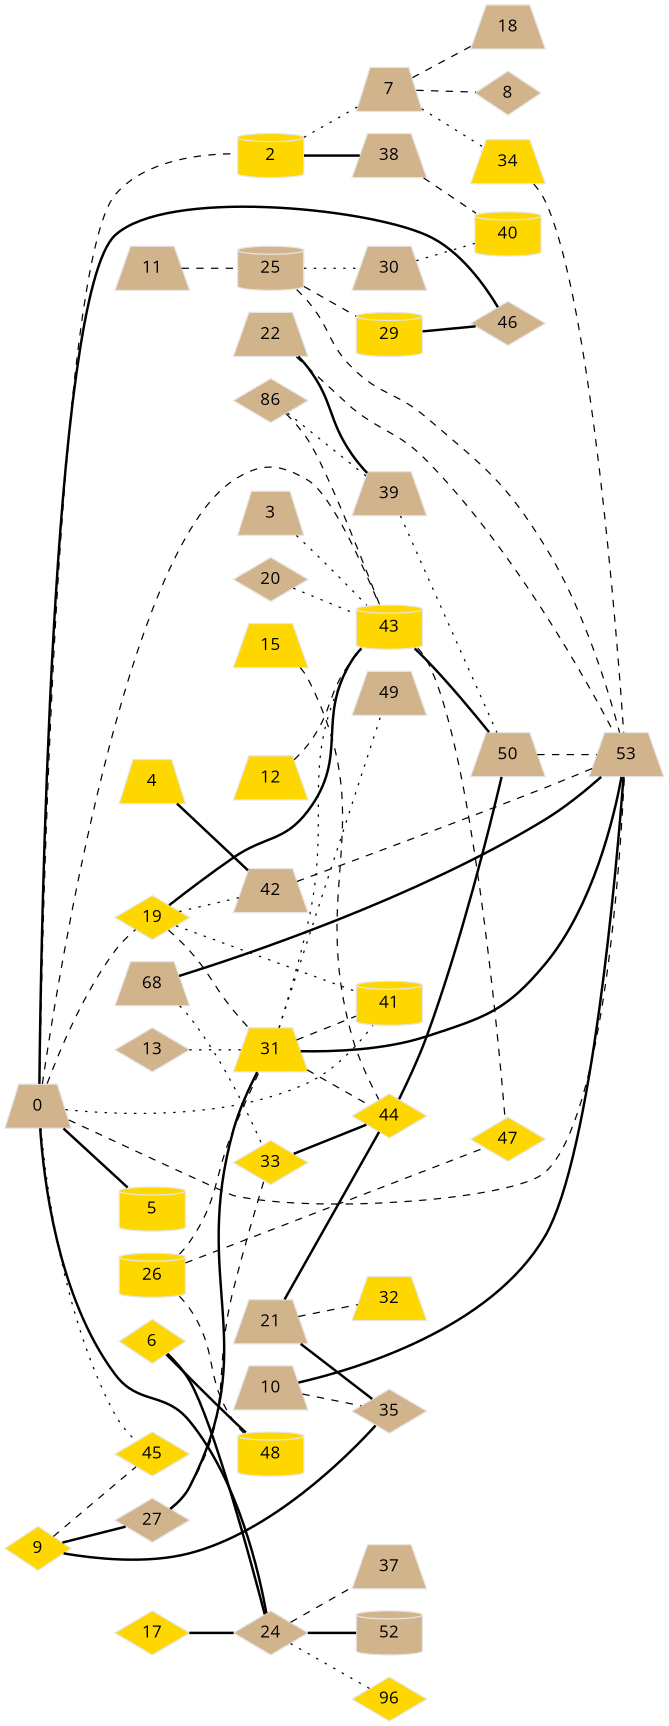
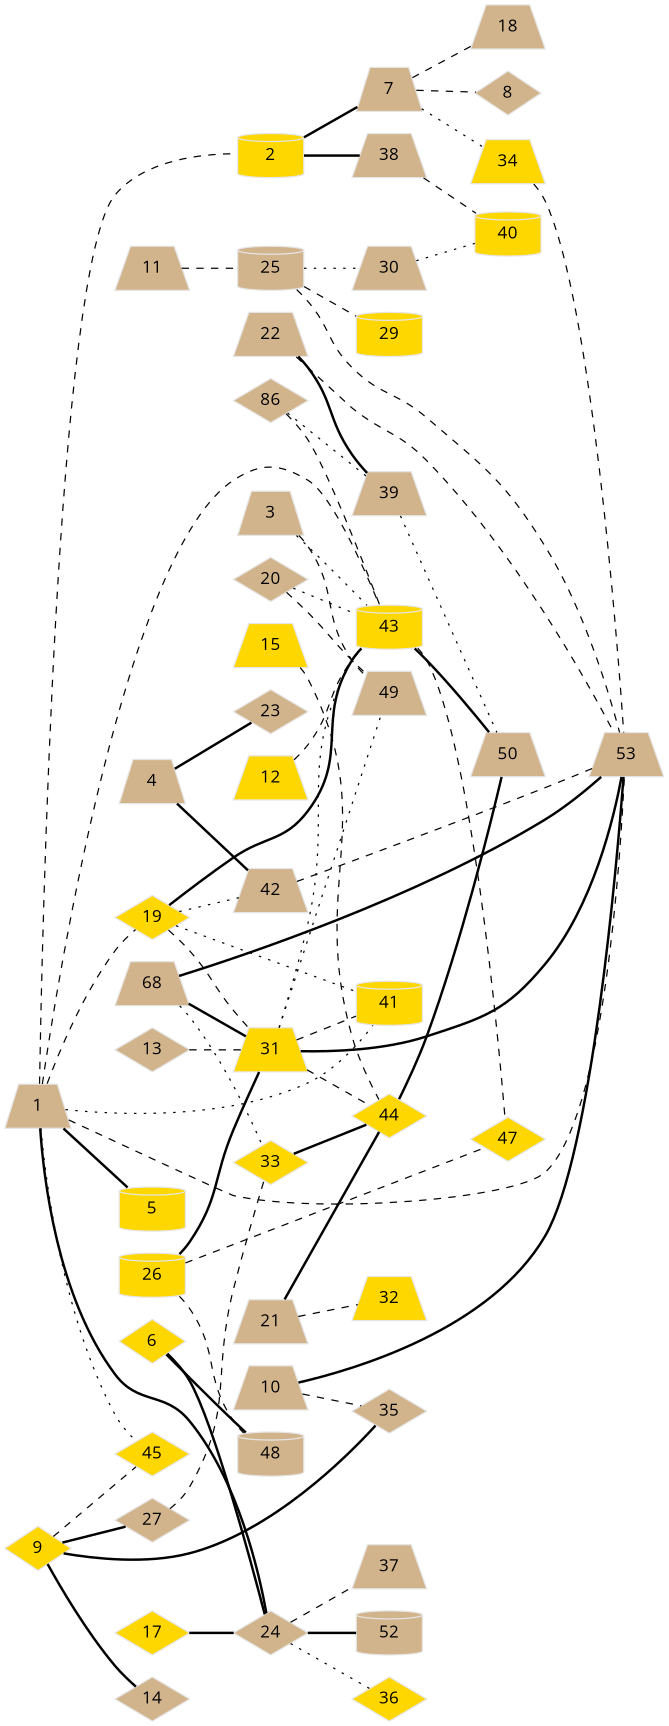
edge "7" -- "2": style dotted -> bold
node "46": removed
edge "3" -- "49": added
edge "20" -- "49": added
node "23": added
edge "50" -- "53": removed
node "4": fillcolor gold -> tan
edge "13" -- "31": style dotted -> dashed
node "0": label "0" -> "1"
edge "31" -- "26": style dashed -> bold
edge "31" -- "27": now "31" -- "68"
edge "21" -- "35": removed
node "48": fillcolor gold -> tan
node "14": added
node "96": label "96" -> "36"
